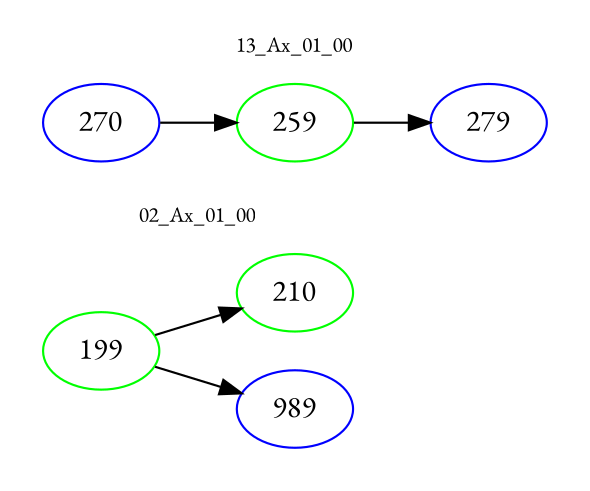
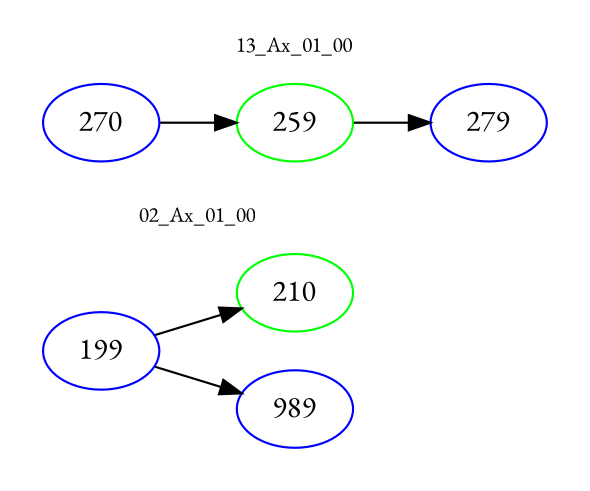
node "199": color green -> blue
